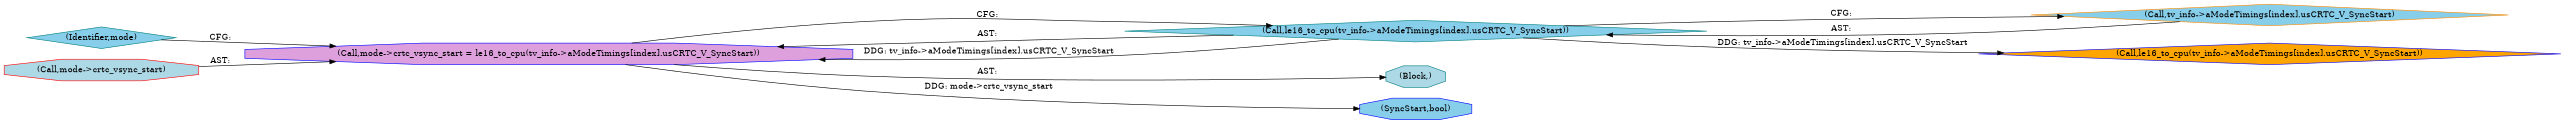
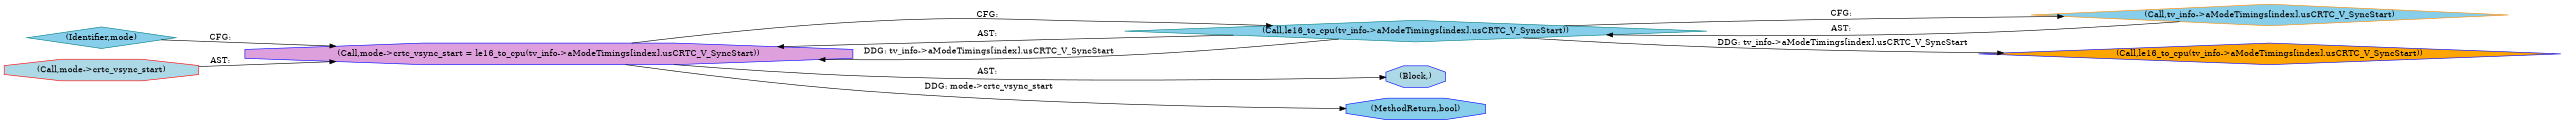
node "(Block,)": color teal -> blue
node "(SyncStart,bool)": label "(SyncStart,bool)" -> "(MethodReturn,bool)"
